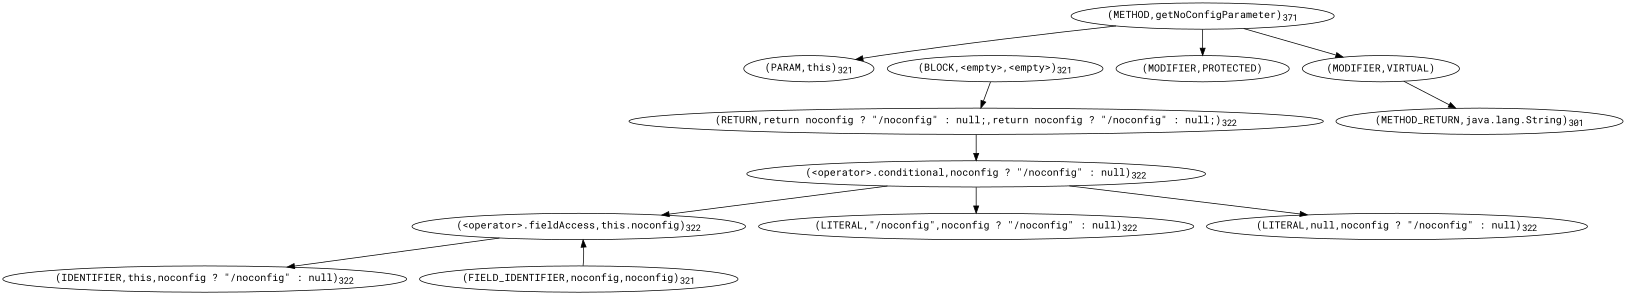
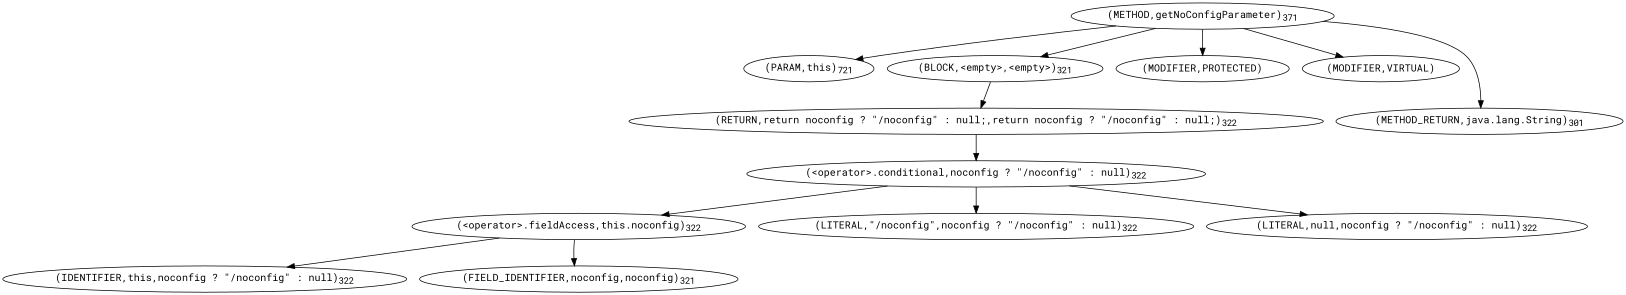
edge "(METHOD,getNoConfigParameter)" -> "(BLOCK,<empty>,<empty>)": added
node "(PARAM,this)": text "321" -> "721"
edge "(MODIFIER,VIRTUAL)" -> "(METHOD_RETURN,java.lang.String)": now "(METHOD,getNoConfigParameter)" -> "(METHOD_RETURN,java.lang.String)"
edge "(FIELD_IDENTIFIER,noconfig,noconfig)" -> "(<operator>.fieldAccess,this.noconfig)": reversed
